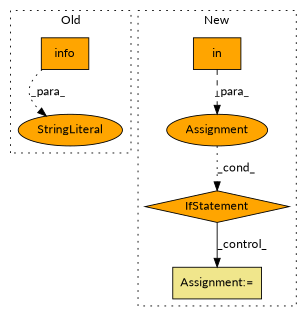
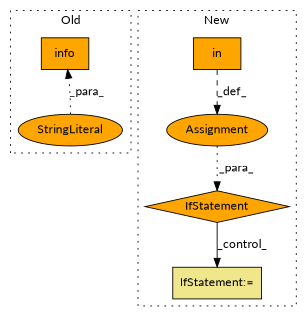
edge "info" -> "StringLiteral": reversed
edge "in" -> "Assignment": label "_para_" -> "_def_"
edge "Assignment" -> "IfStatement": label "_cond_" -> "_para_"
node "Assignment:=": label "Assignment:=" -> "IfStatement:="
